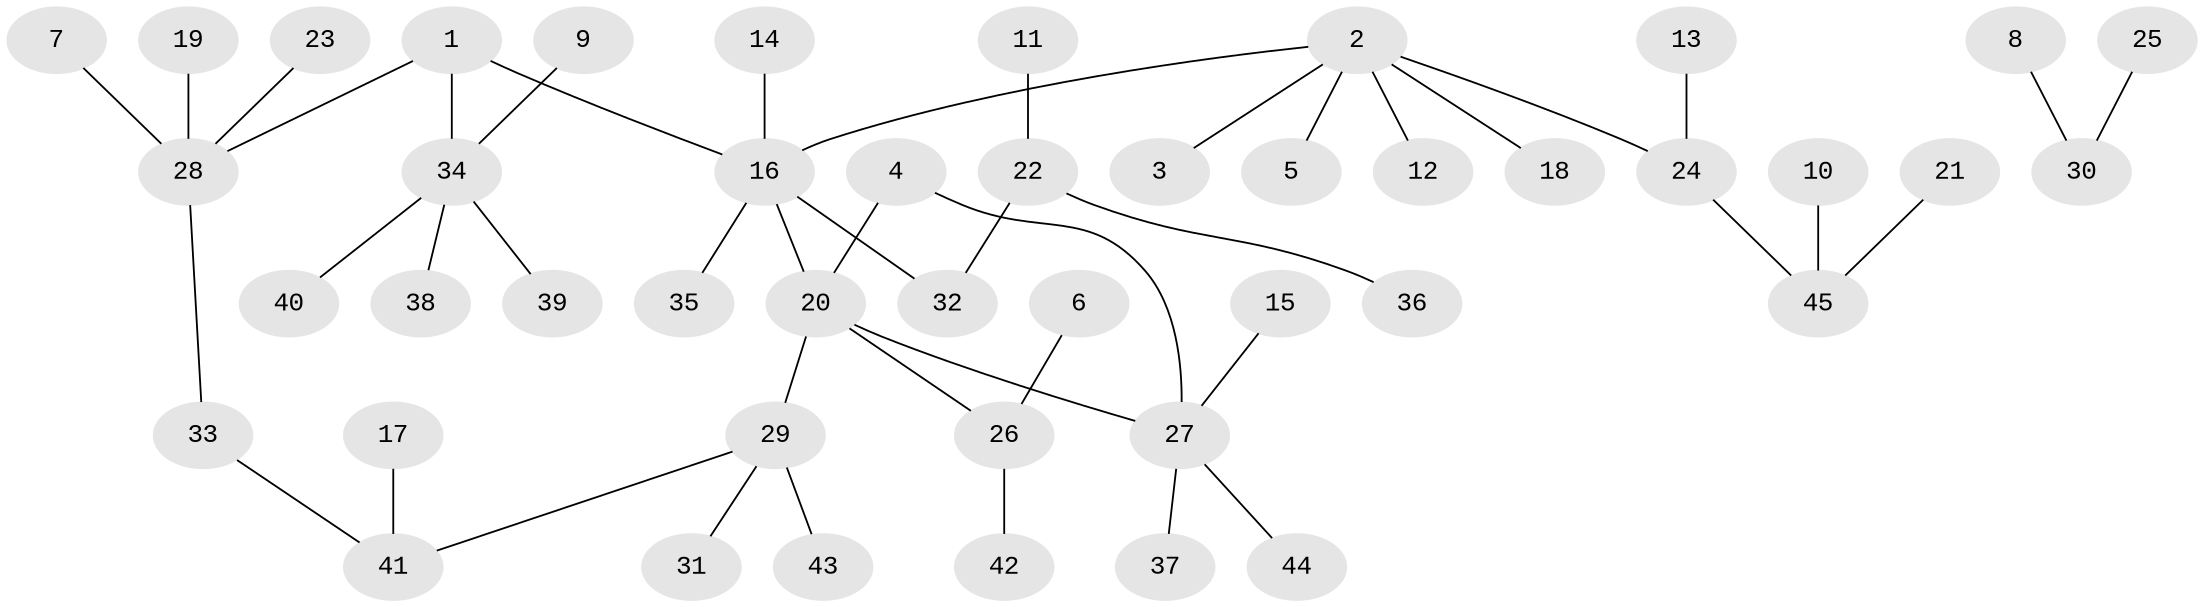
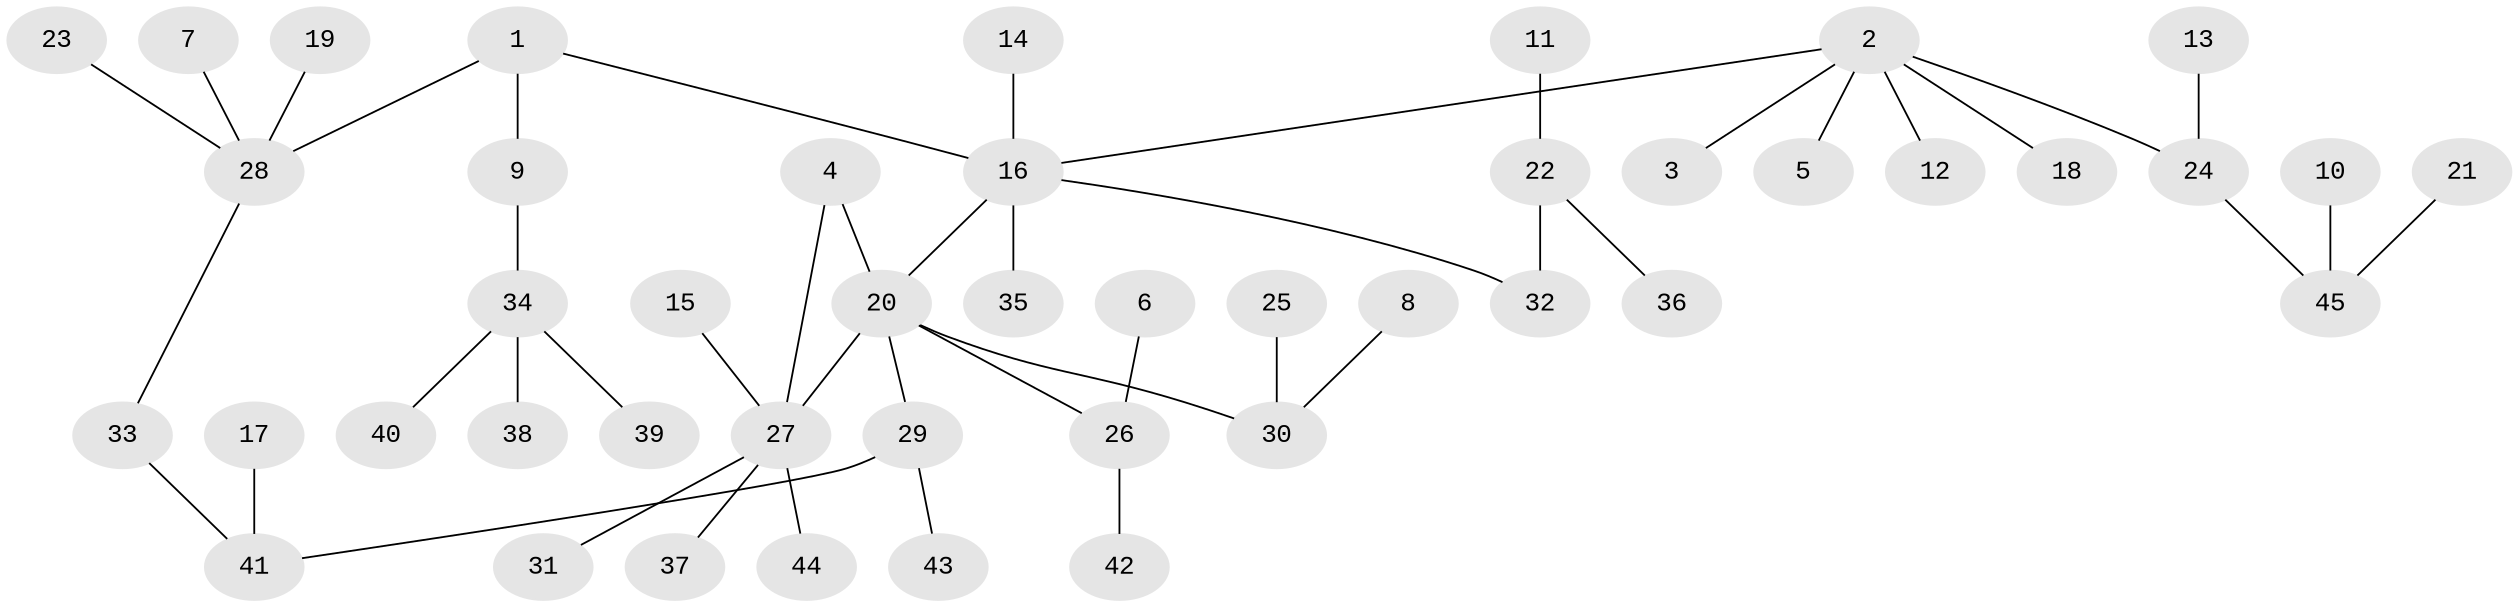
edge "1" -- "34": now "1" -- "9"
edge "20" -- "30": added
edge "29" -- "31": now "27" -- "31"
